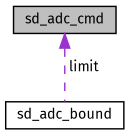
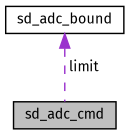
edge "sd_adc_bound" -> "sd_adc_cmd": reversed
